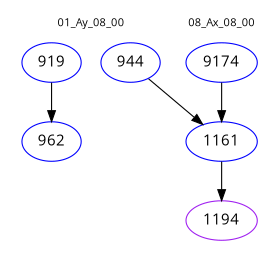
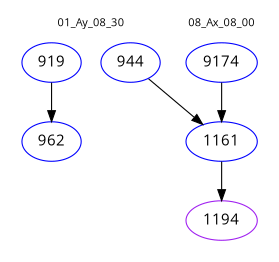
cluster "01_Ay_08_00": label "01_Ay_08_00" -> "01_Ay_08_30"
